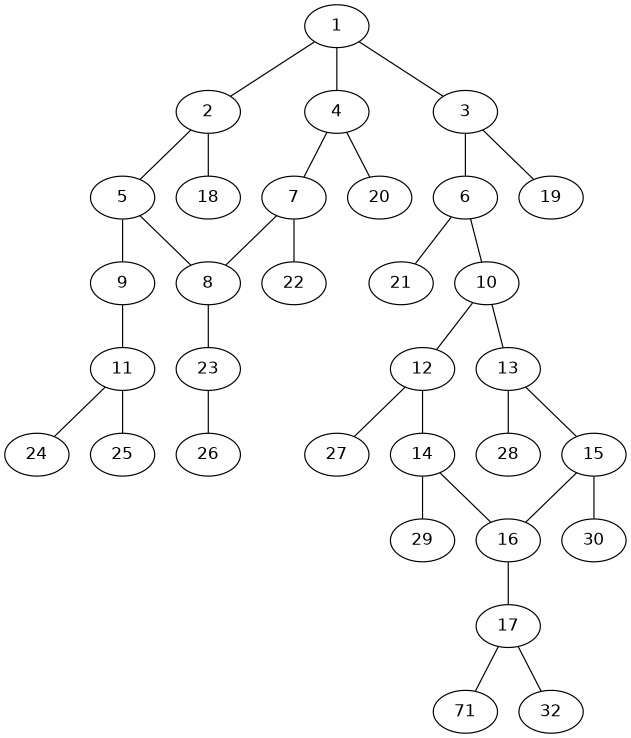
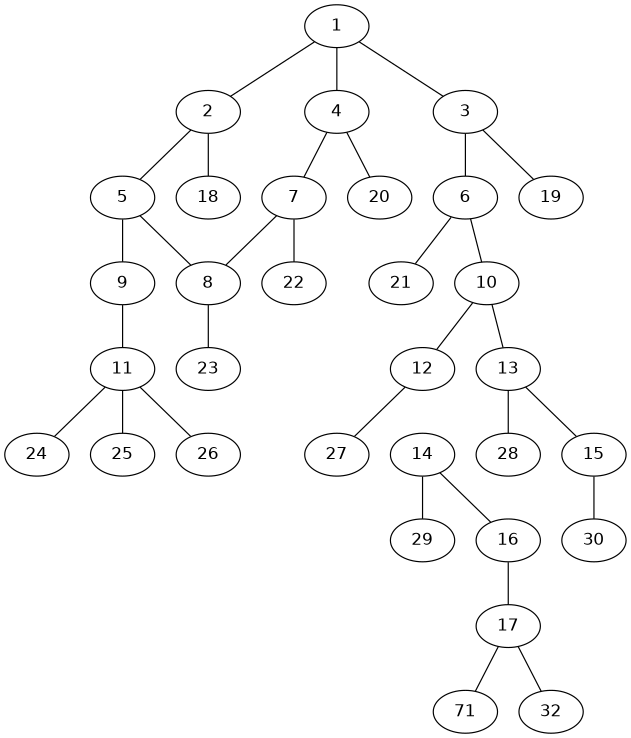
edge "23" -- "26": now "11" -- "26"
edge "12" -- "14": removed
edge "15" -- "16": removed
